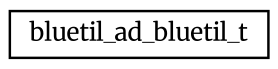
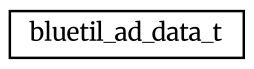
node "bluetil_ad_bluetil_t": label "bluetil_ad_bluetil_t" -> "bluetil_ad_data_t"
